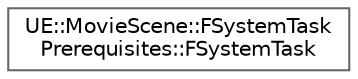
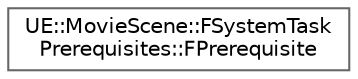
node "UE::MovieScene::FSystemTask Prerequisites::FSystemTask": label "UE::MovieScene::FSystemTask Prerequisites::FSystemTask" -> "UE::MovieScene::FSystemTask Prerequisites::FPrerequisite"
